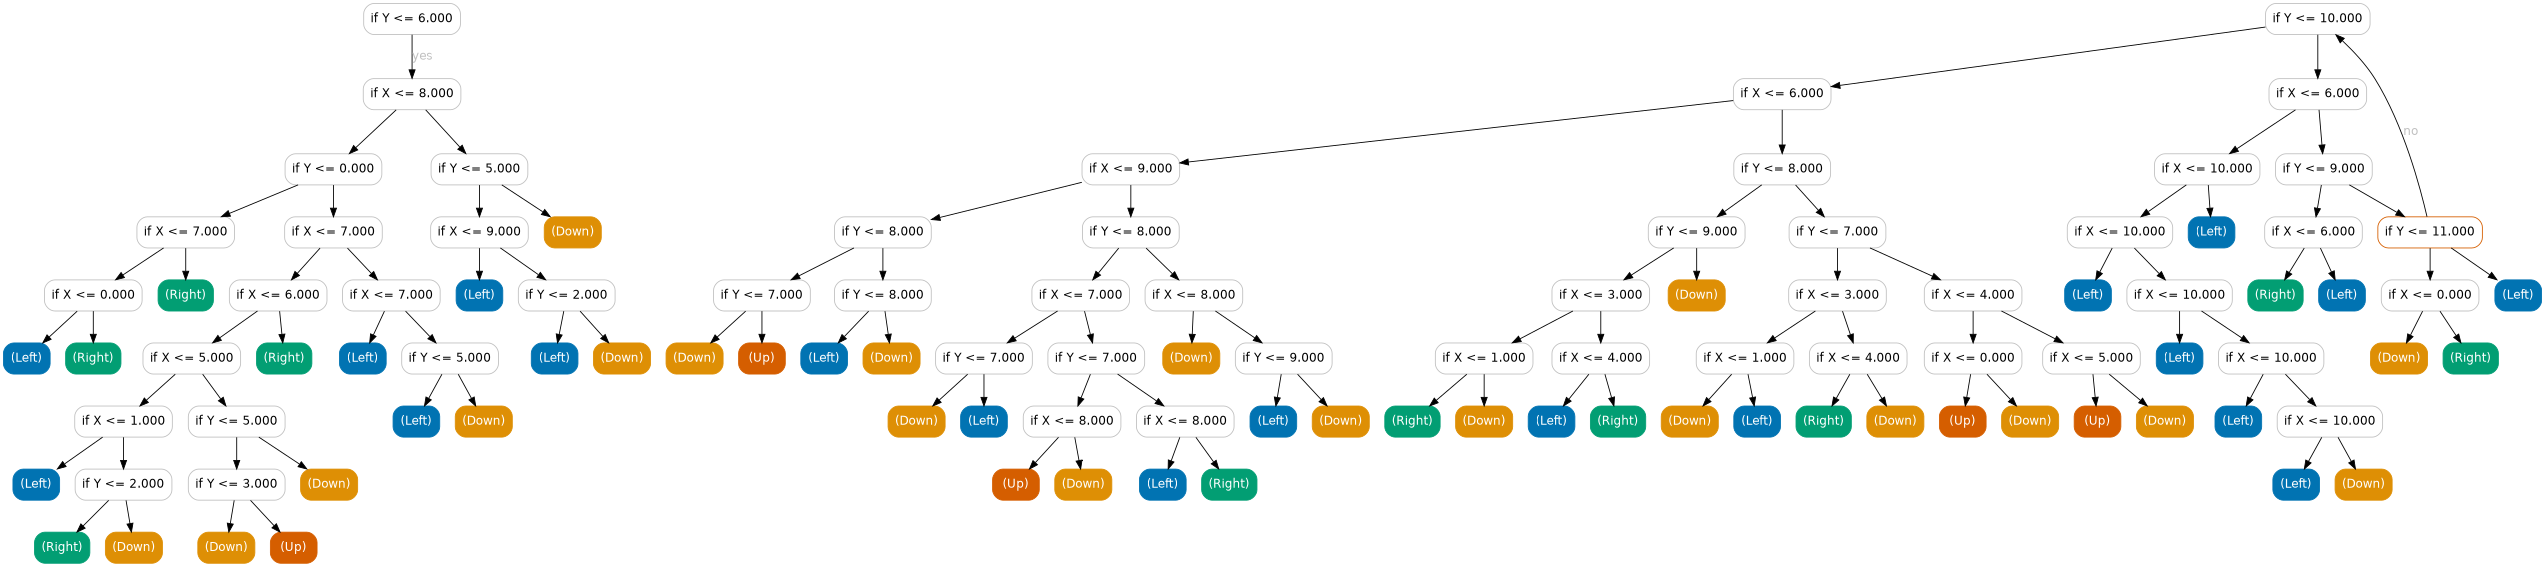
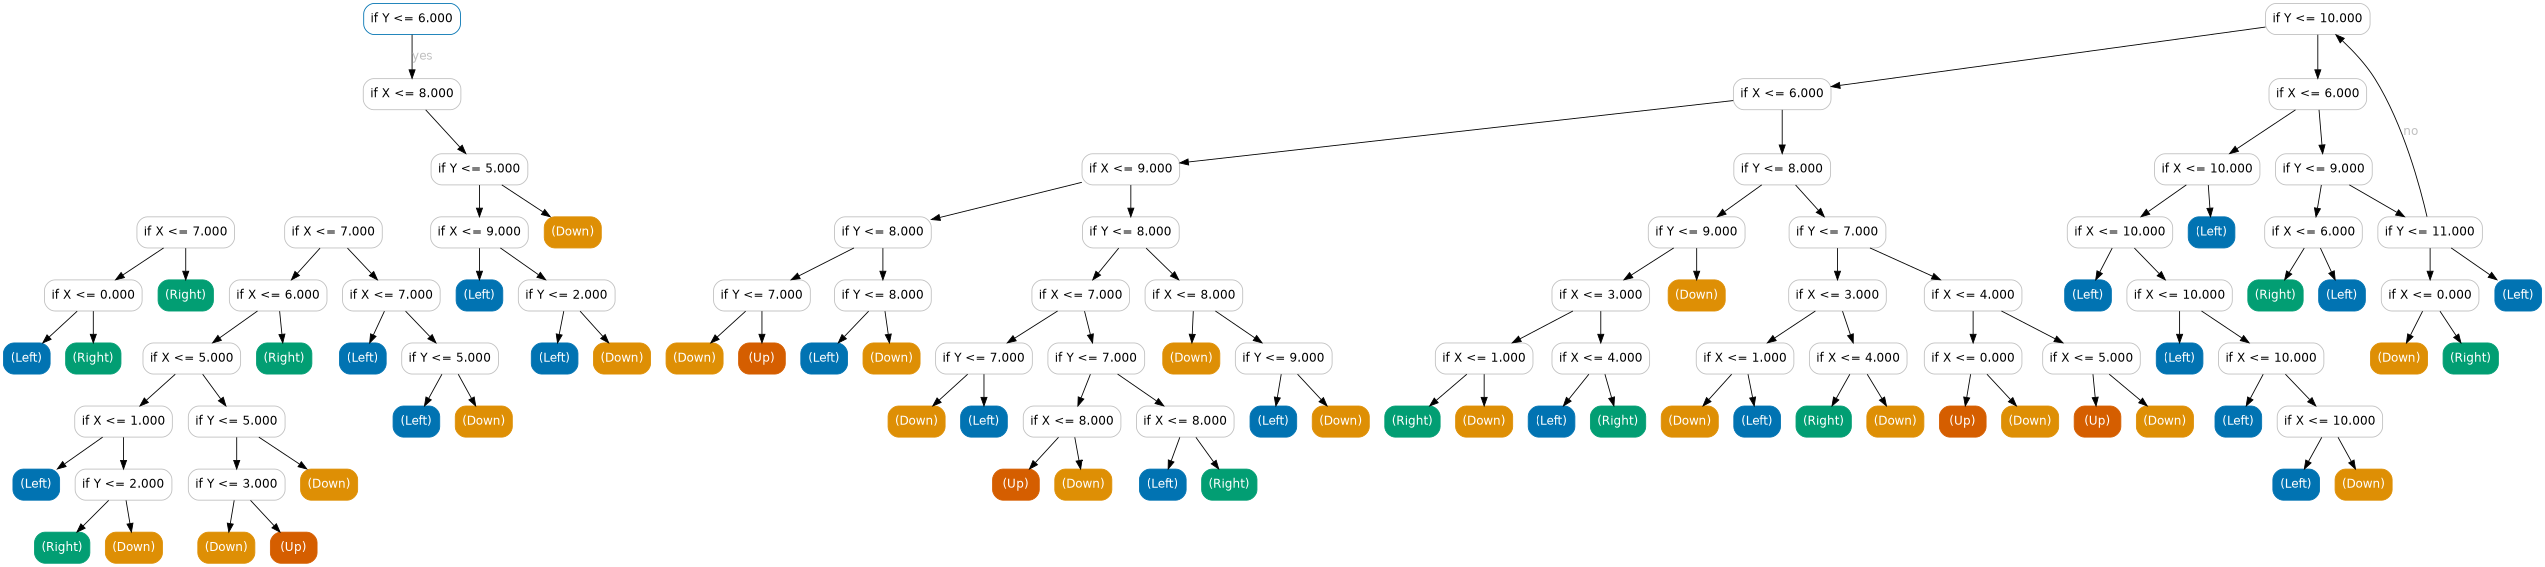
node "if Y <= 6.000": color gray -> #0173b2
node "if Y <= 0.000": removed
node "if Y <= 11.000": color #d55e00 -> gray
